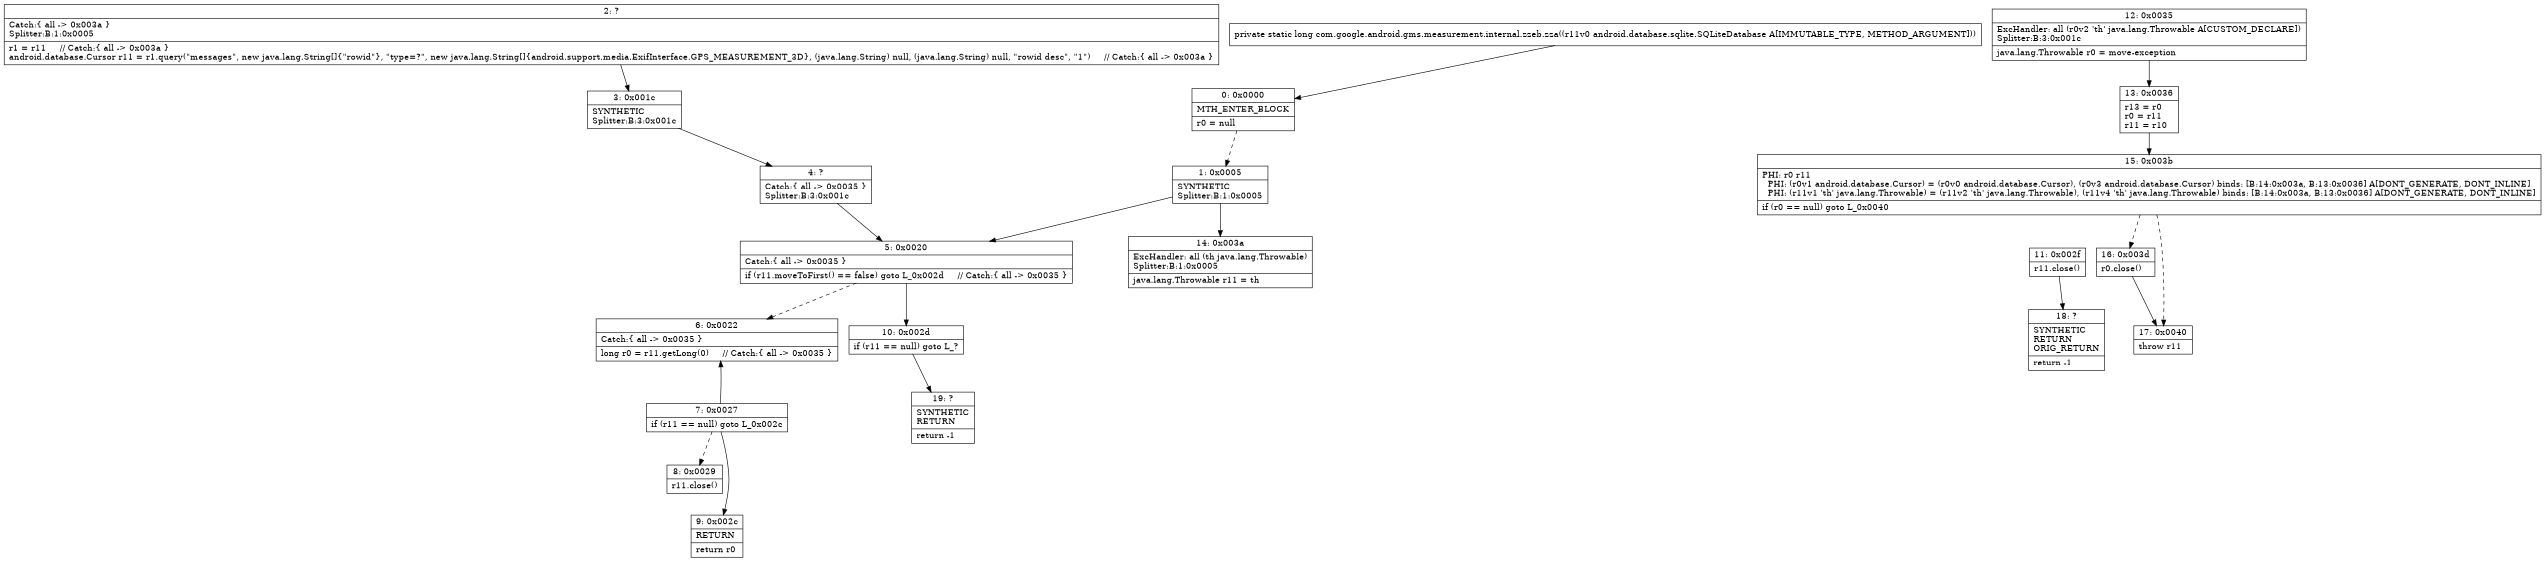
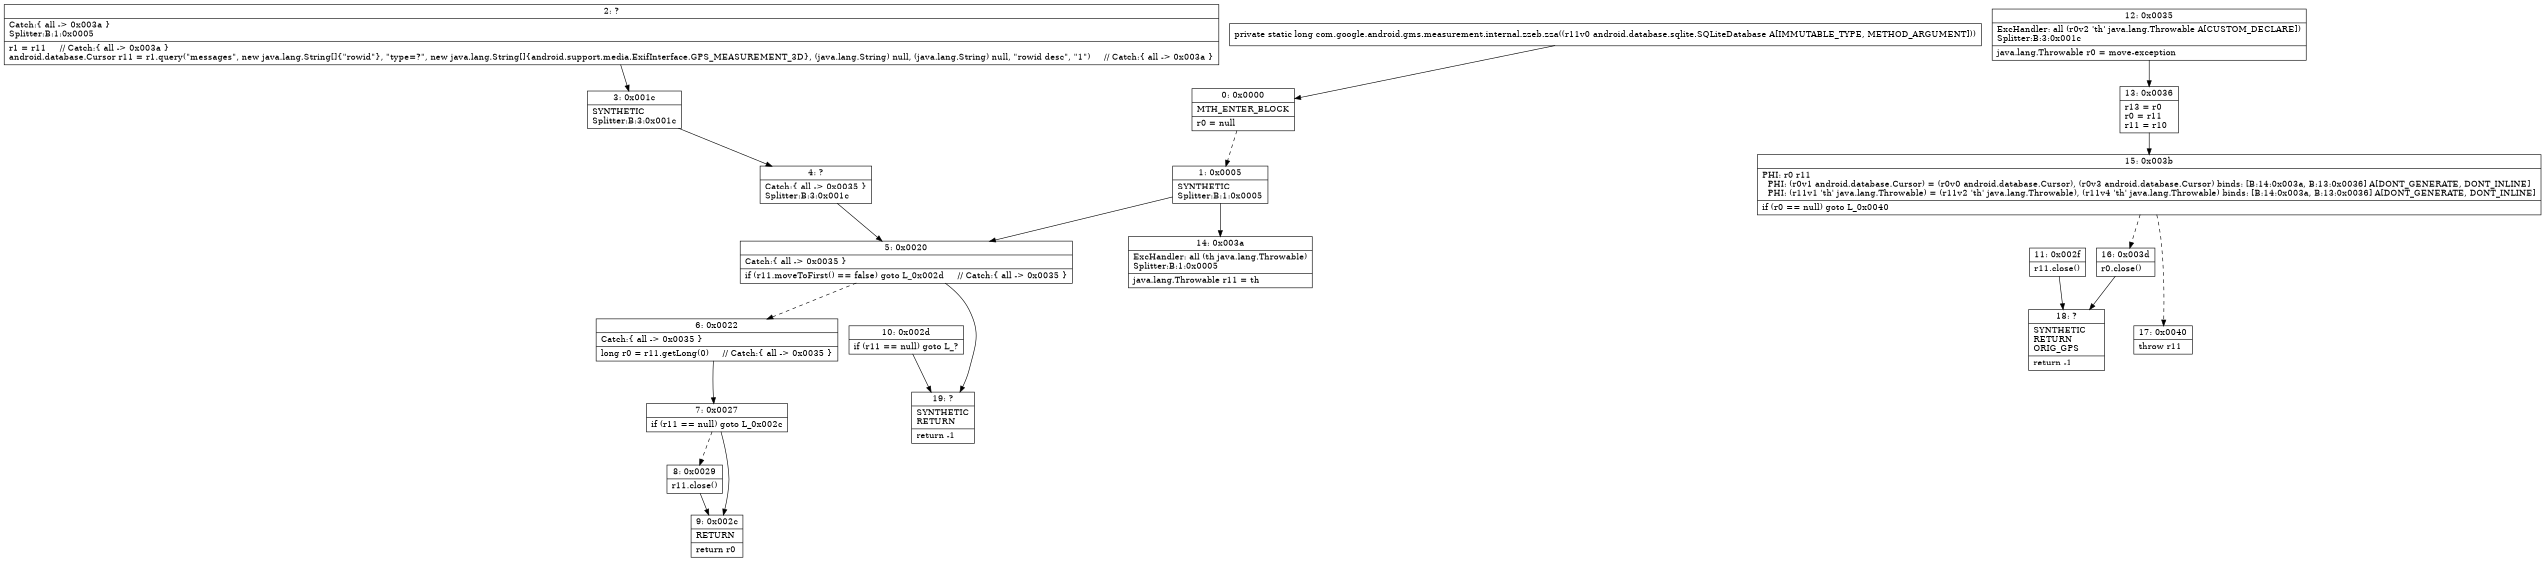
edge "16: 0x003d" -> "17: 0x0040": now "16: 0x003d" -> "18: ?"
edge "5: 0x0020" -> "10: 0x002d": now "5: 0x0020" -> "19: ?"
node "18: ?": text "ORIG_RETURN" -> "ORIG_GPS"
edge "7: 0x0027" -> "6: 0x0022": reversed
edge "8: 0x0029" -> "9: 0x002c": added
